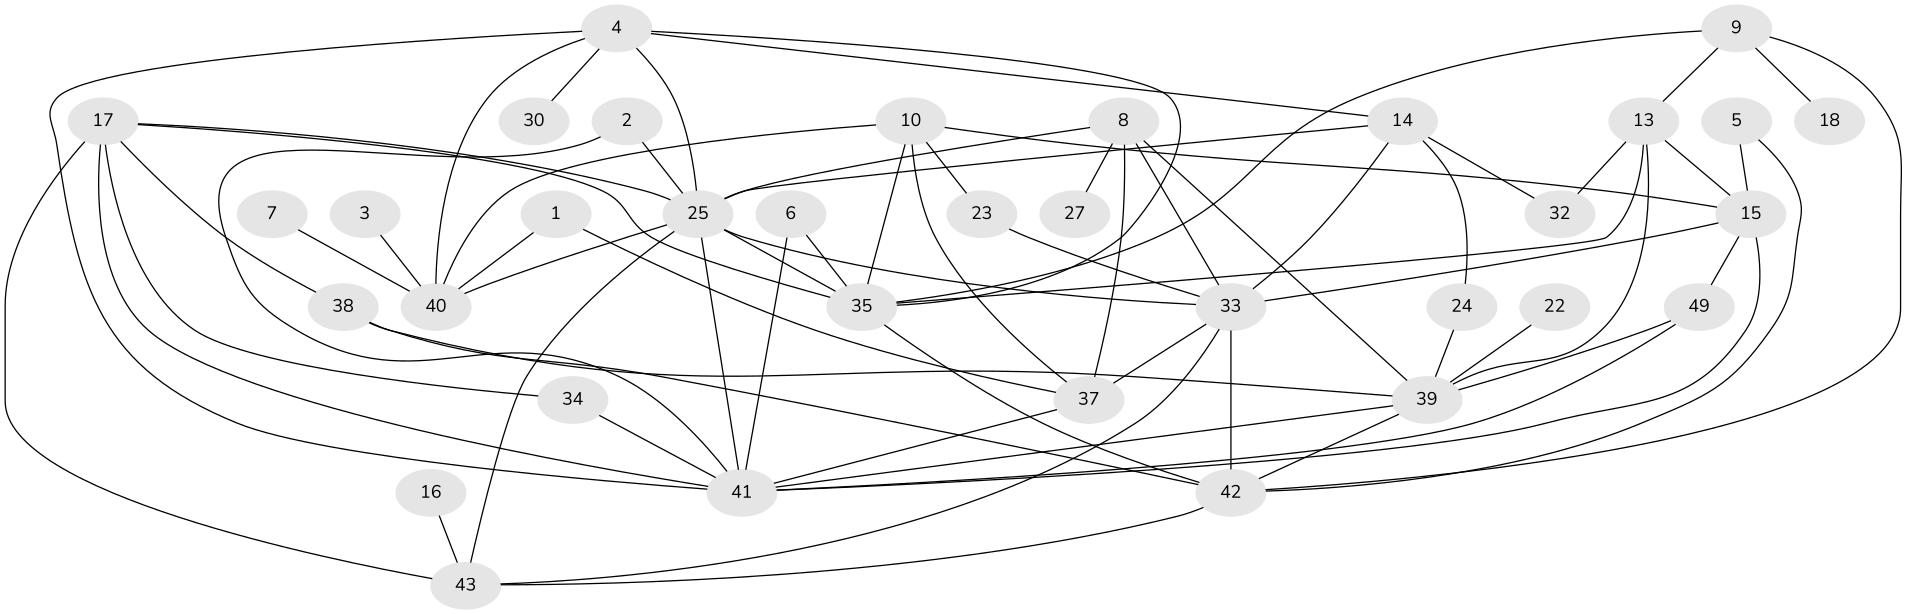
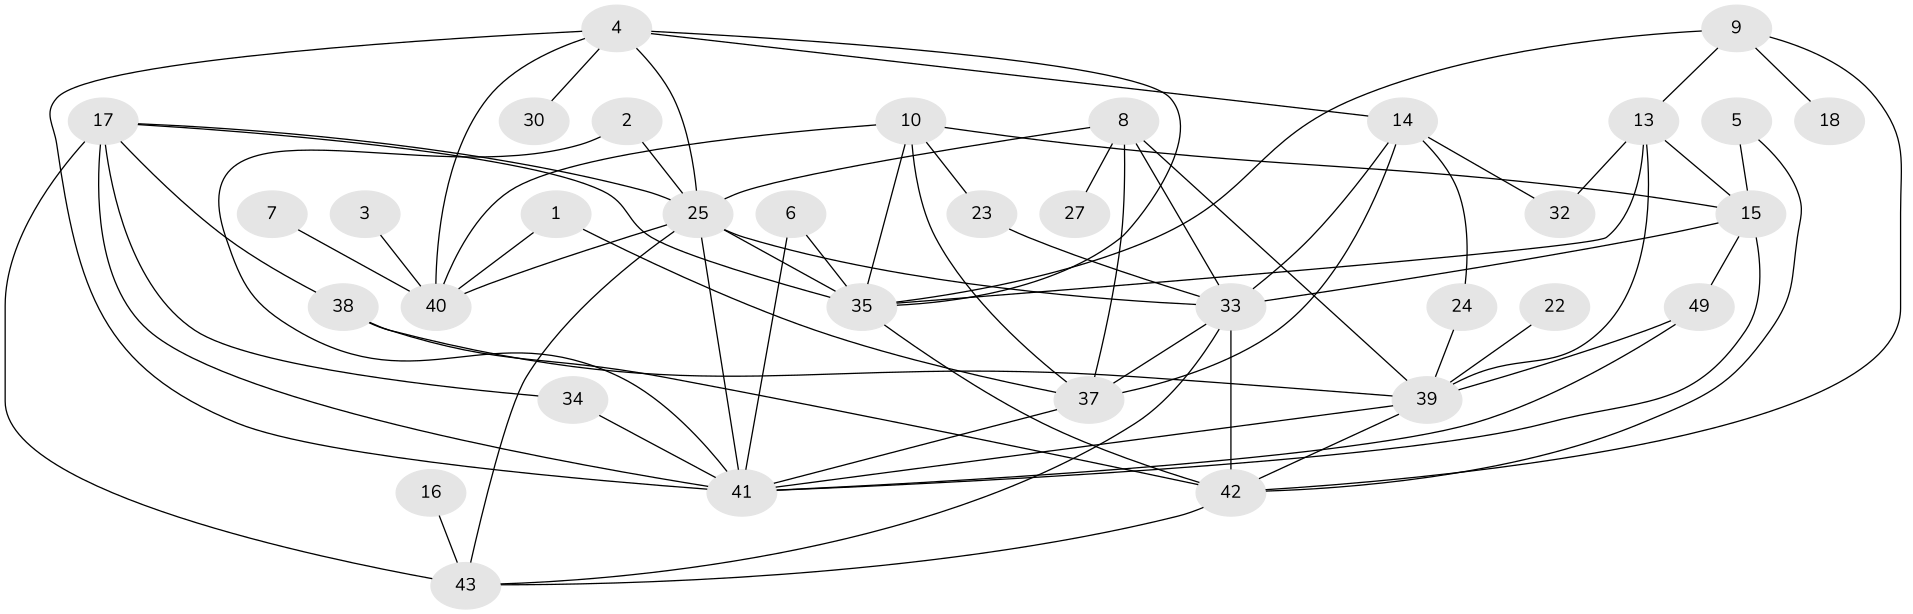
edge "14" -- "25": now "14" -- "37"
